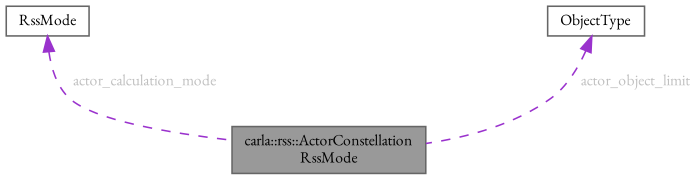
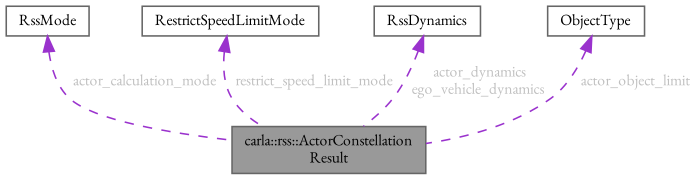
node "RestrictSpeedLimitMode": added
node "RssDynamics": added
node "carla::rss::ActorConstellation RssMode": label "carla::rss::ActorConstellation RssMode" -> "carla::rss::ActorConstellation Result"
